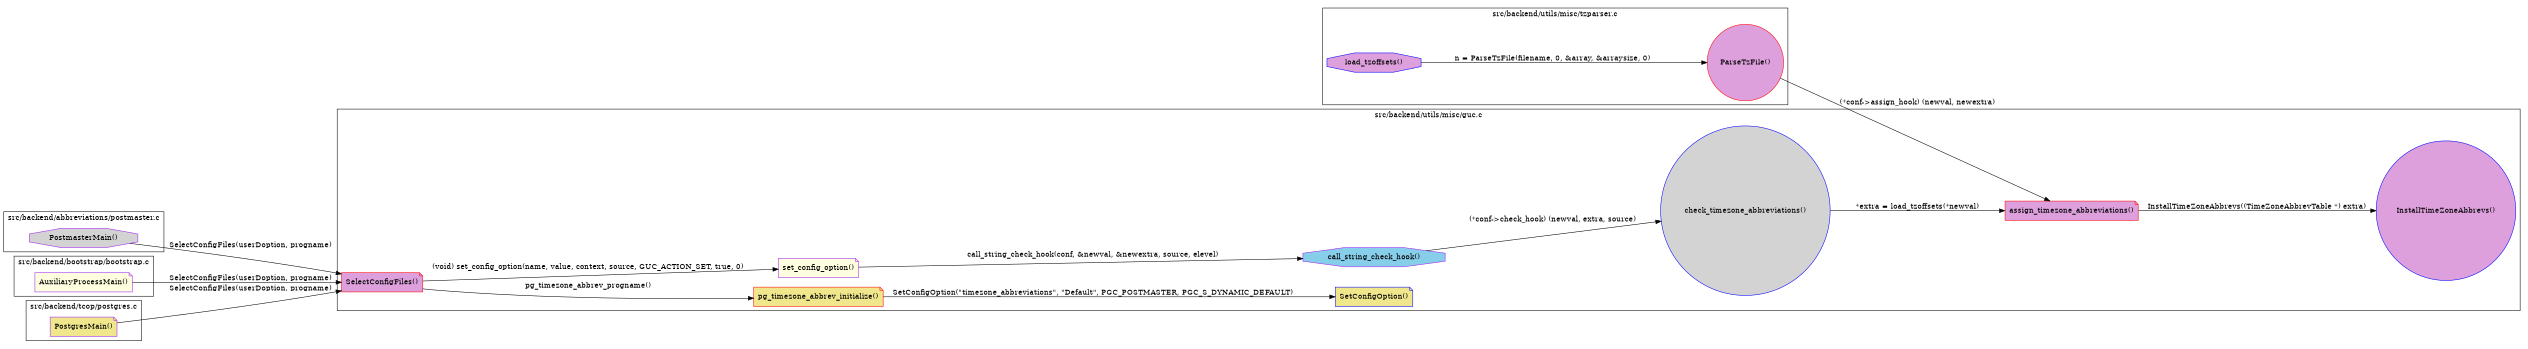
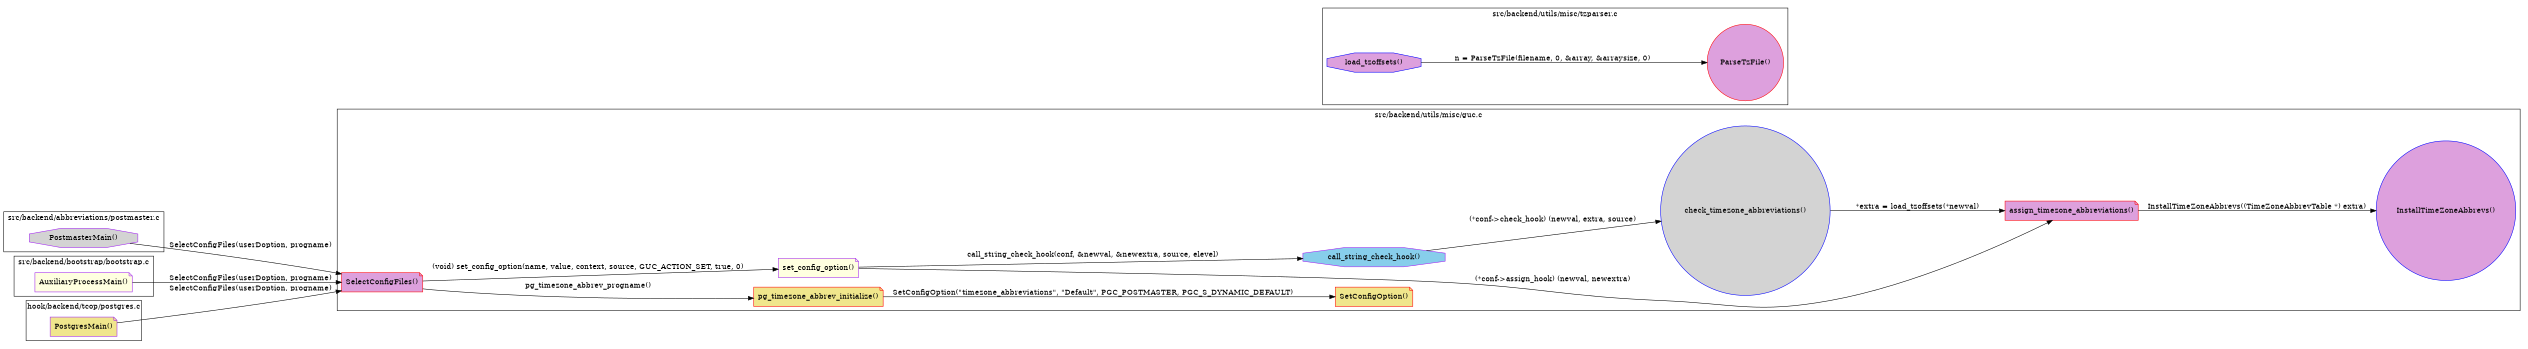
edge "ParseTzFile()" -> "assign_timezone_abbreviations()": now "set_config_option()" -> "assign_timezone_abbreviations()"
node "SetConfigOption()": color blue -> red
cluster "src/backend/tcop/postgres.c": label "src/backend/tcop/postgres.c" -> "hook/backend/tcop/postgres.c"
